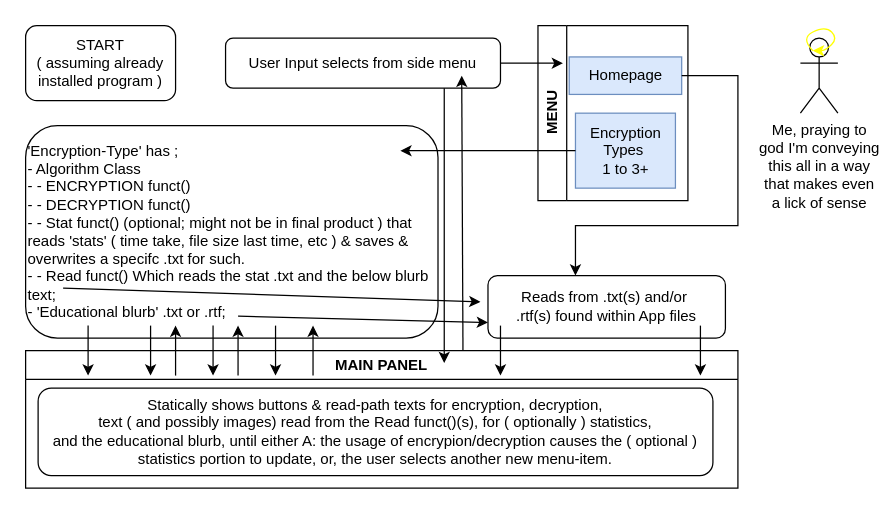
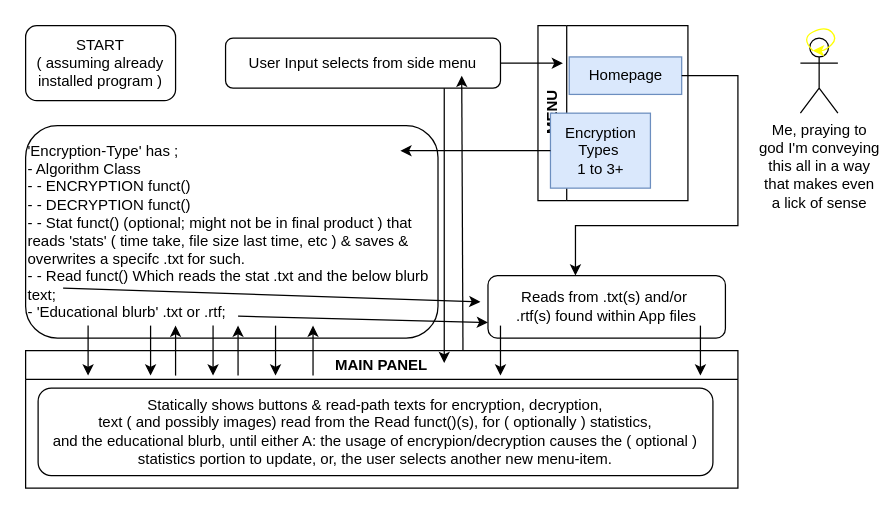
node "Encryption Types 1 to 3+": moved (626, 151) -> (601, 151)
